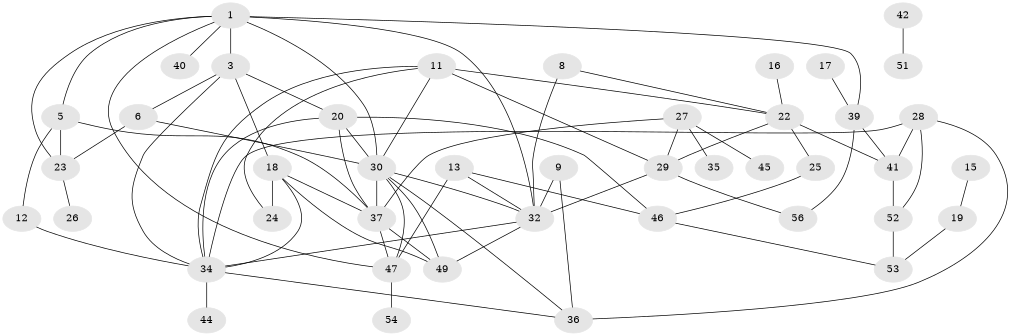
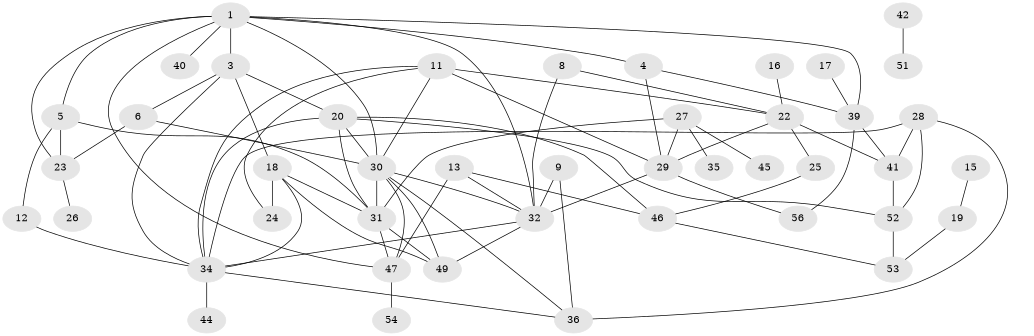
node "4": added
edge "20" -- "52": added
node "37": label "37" -> "31"
